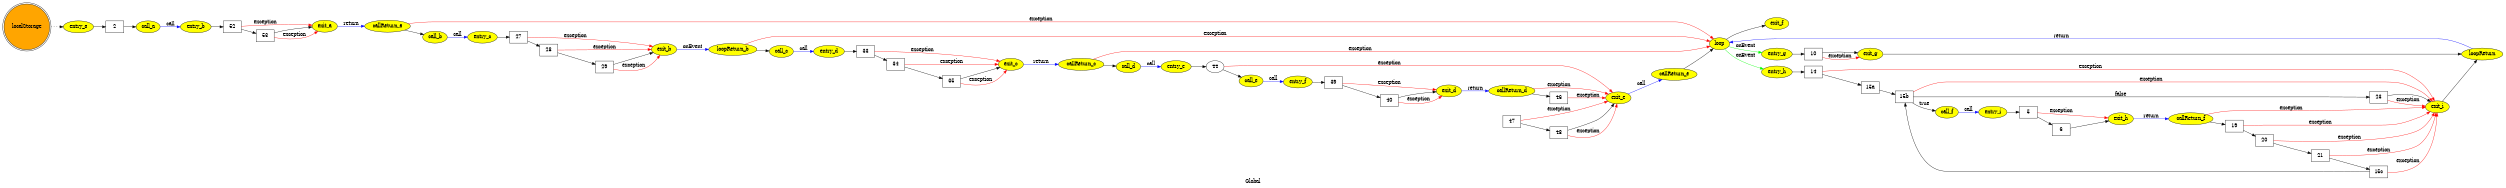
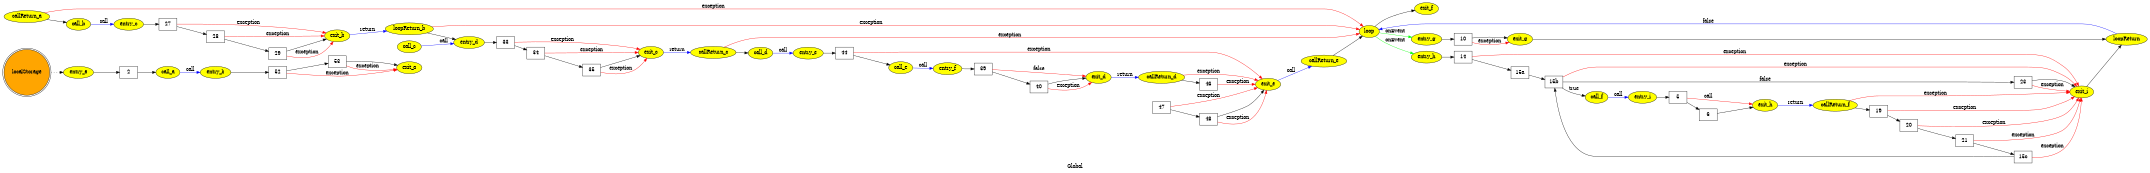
edge "exit_a" -> "callReturn_a": removed, label "return"
edge "loopReturn" -> "loop": label "return" -> "false"
edge "exit_b" -> "loopReturn_b": label "onEvent" -> "return"
edge "loopReturn_b" -> "call_c": now "loopReturn_b" -> "entry_d"
node "44": shape ellipse -> box
edge "39" -> "exit_d": label "exception" -> "false"
edge "5" -> "exit_h": label "exception" -> "call"
